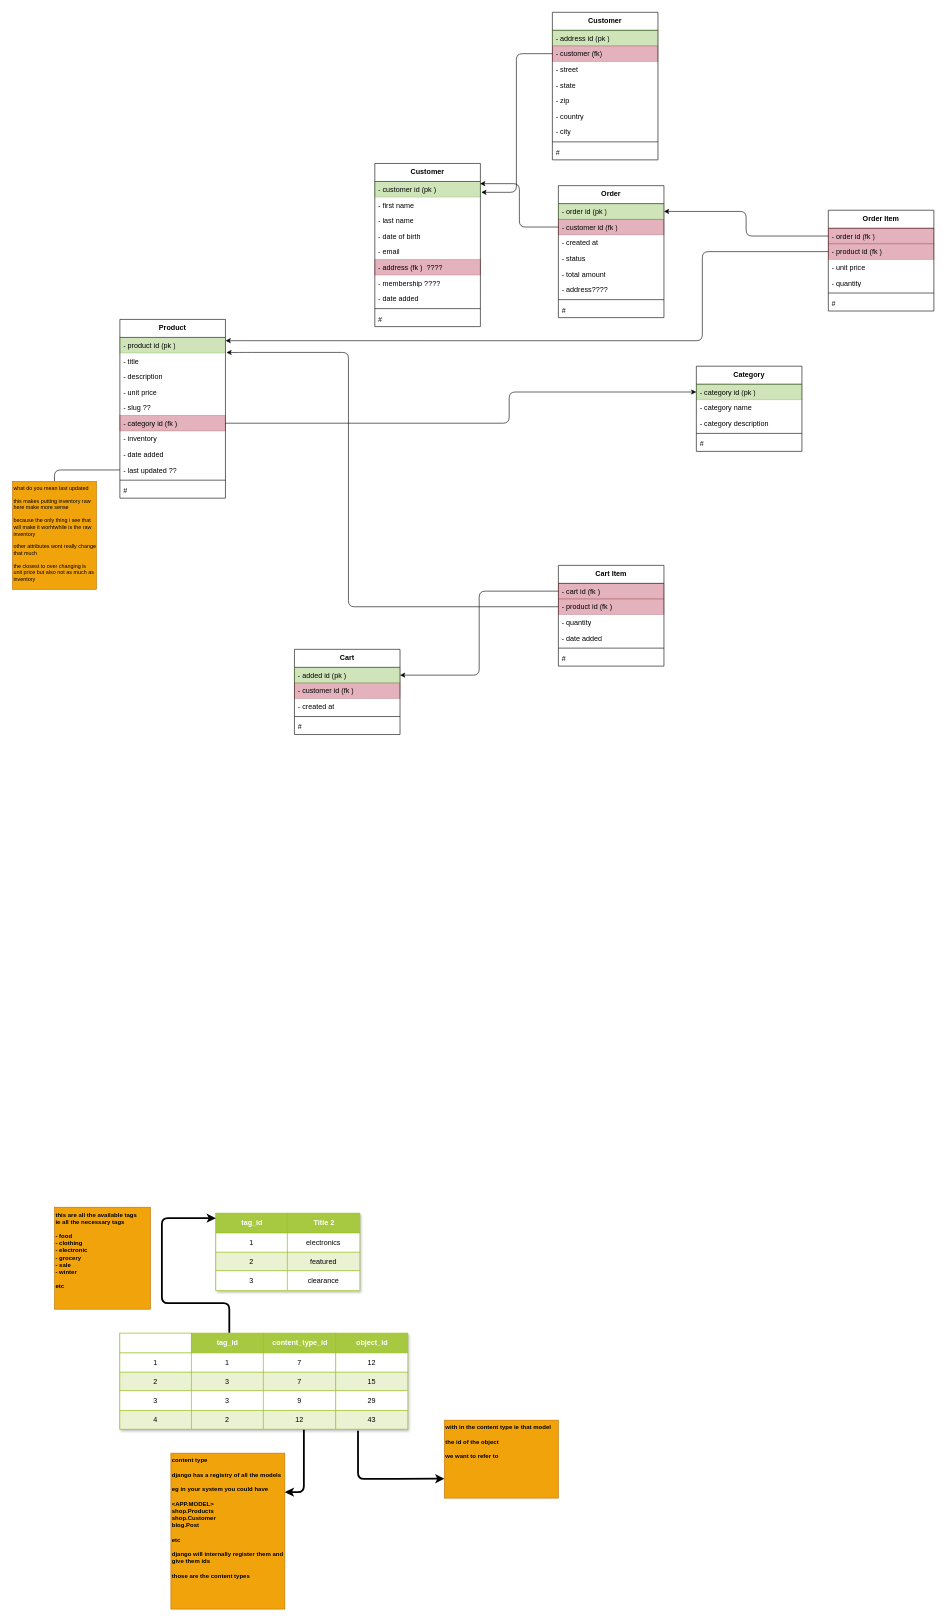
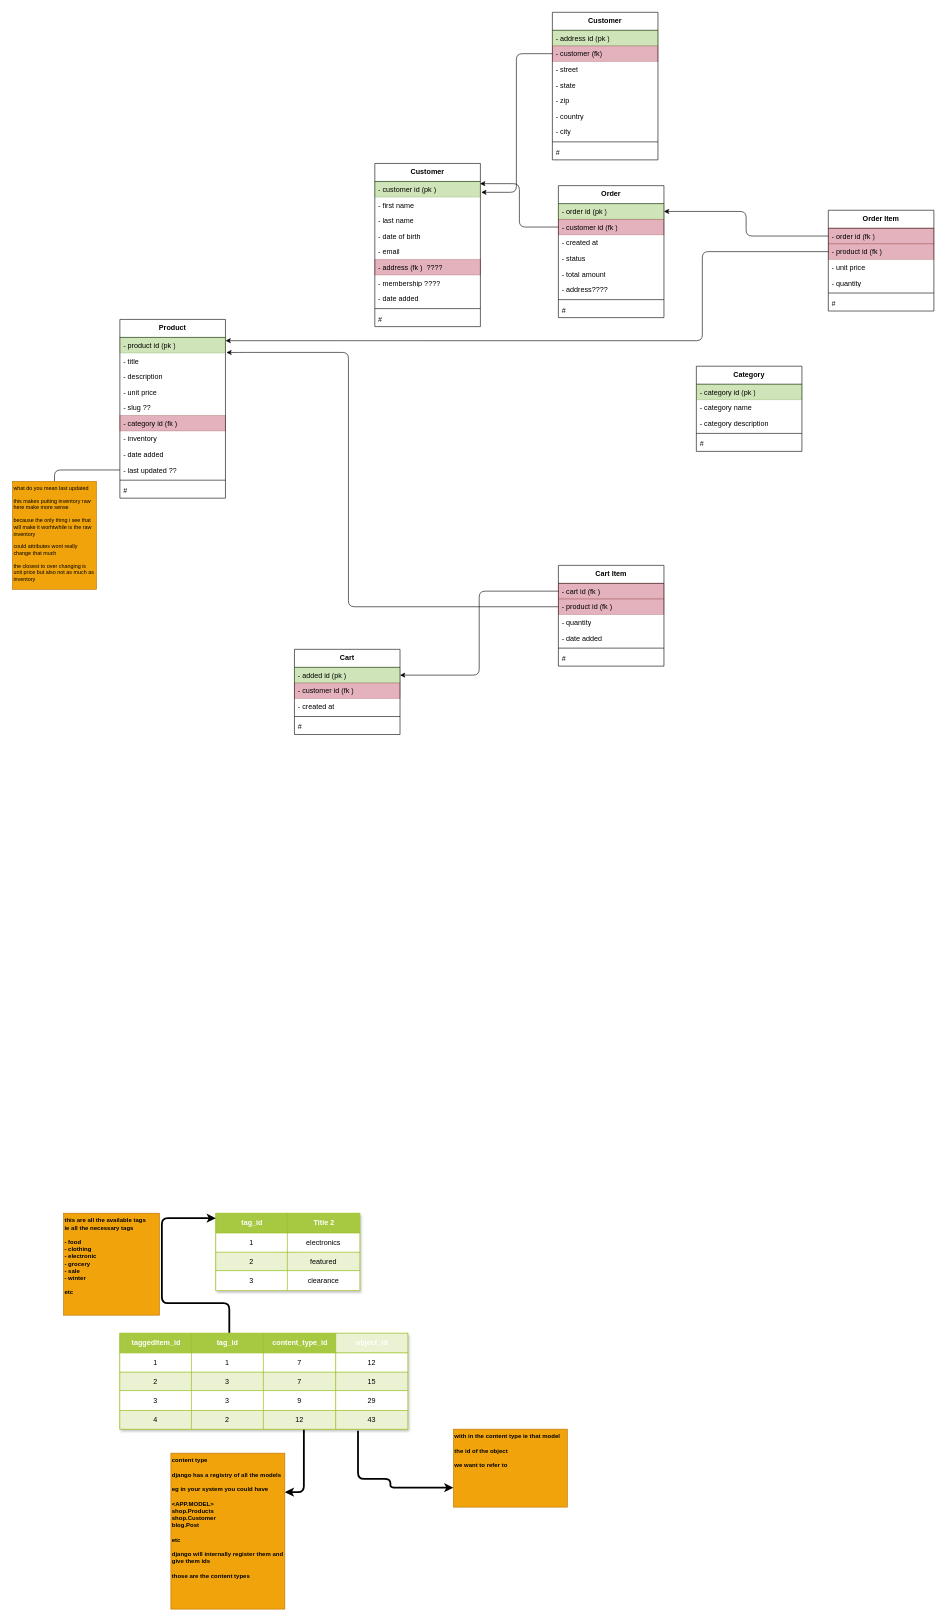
edge "- category id (fk )" -> "- category id (pk )": removed
node "what do you mean last updated this makes putting inventory raw here make more sense because the only thing i see that will make it worhtwhile is the raw inventory other attributes wont really change that much the closest to over changing is unit price but also not as much as inventory": label "what do you mean last updated this makes putting inventory raw here make more sense because the only thing i see that will make it worhtwhile is the raw inventory other attributes wont really change that much the closest to over changing is unit price but also not as much as inventory" -> "what do you mean last updated this makes putting inventory raw here make more sense because the only thing i see that will make it worhtwhile is the raw inventory could attributes wont really change that much the closest to over changing is unit price but also not as much as inventory"
node "this are all the available tags ie all the necessary tags - food - clothing - electronic - grocery - sale - winter etc": moved (102, 1259) -> (111, 1265)
node "taggedItem_id": fillcolor #ffffff -> #a7c942
node "object_id": fillcolor #a7c942 -> #eaf2d3
node "with in the content type ie that model the id of the object we want to refer to": moved (501, 1460) -> (510, 1469)
